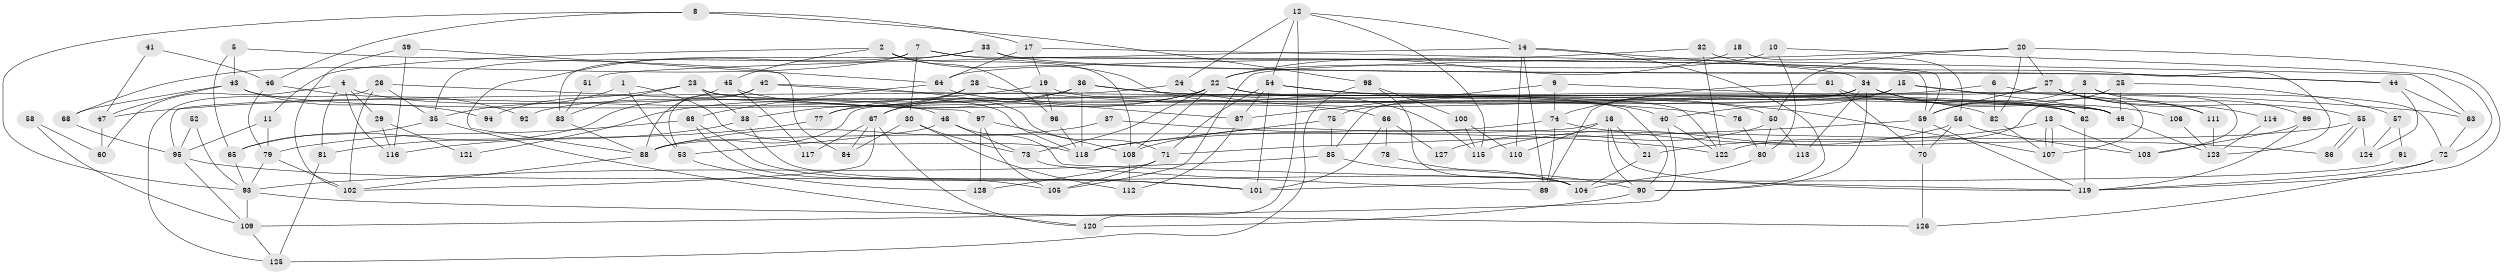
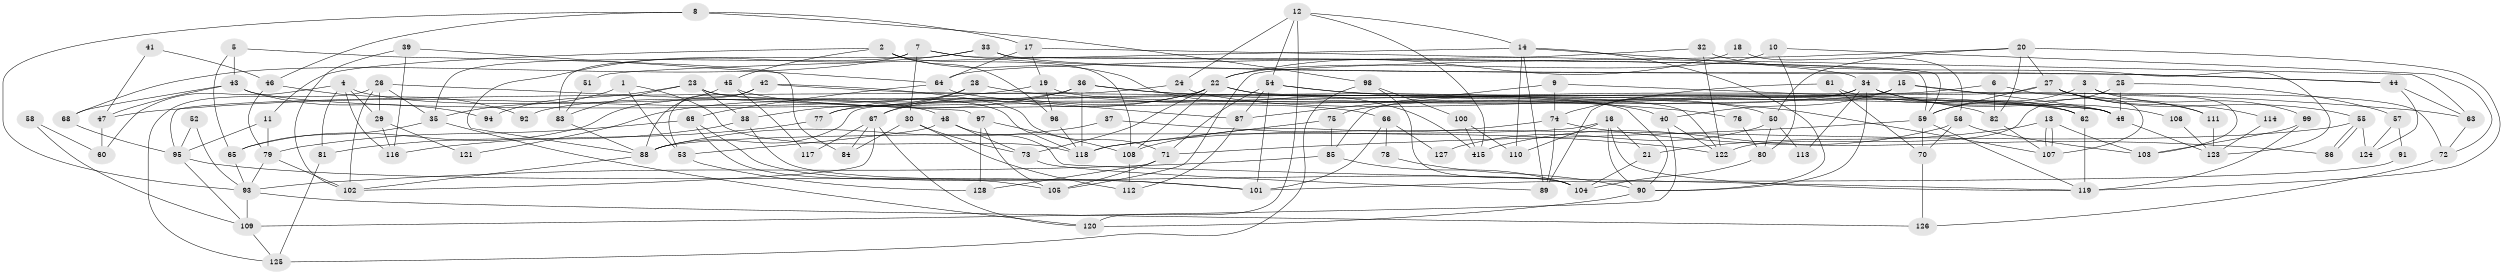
edge "26" -- "29": added
node "115": label "115" -> "415"
edge "72" -- "119": removed
